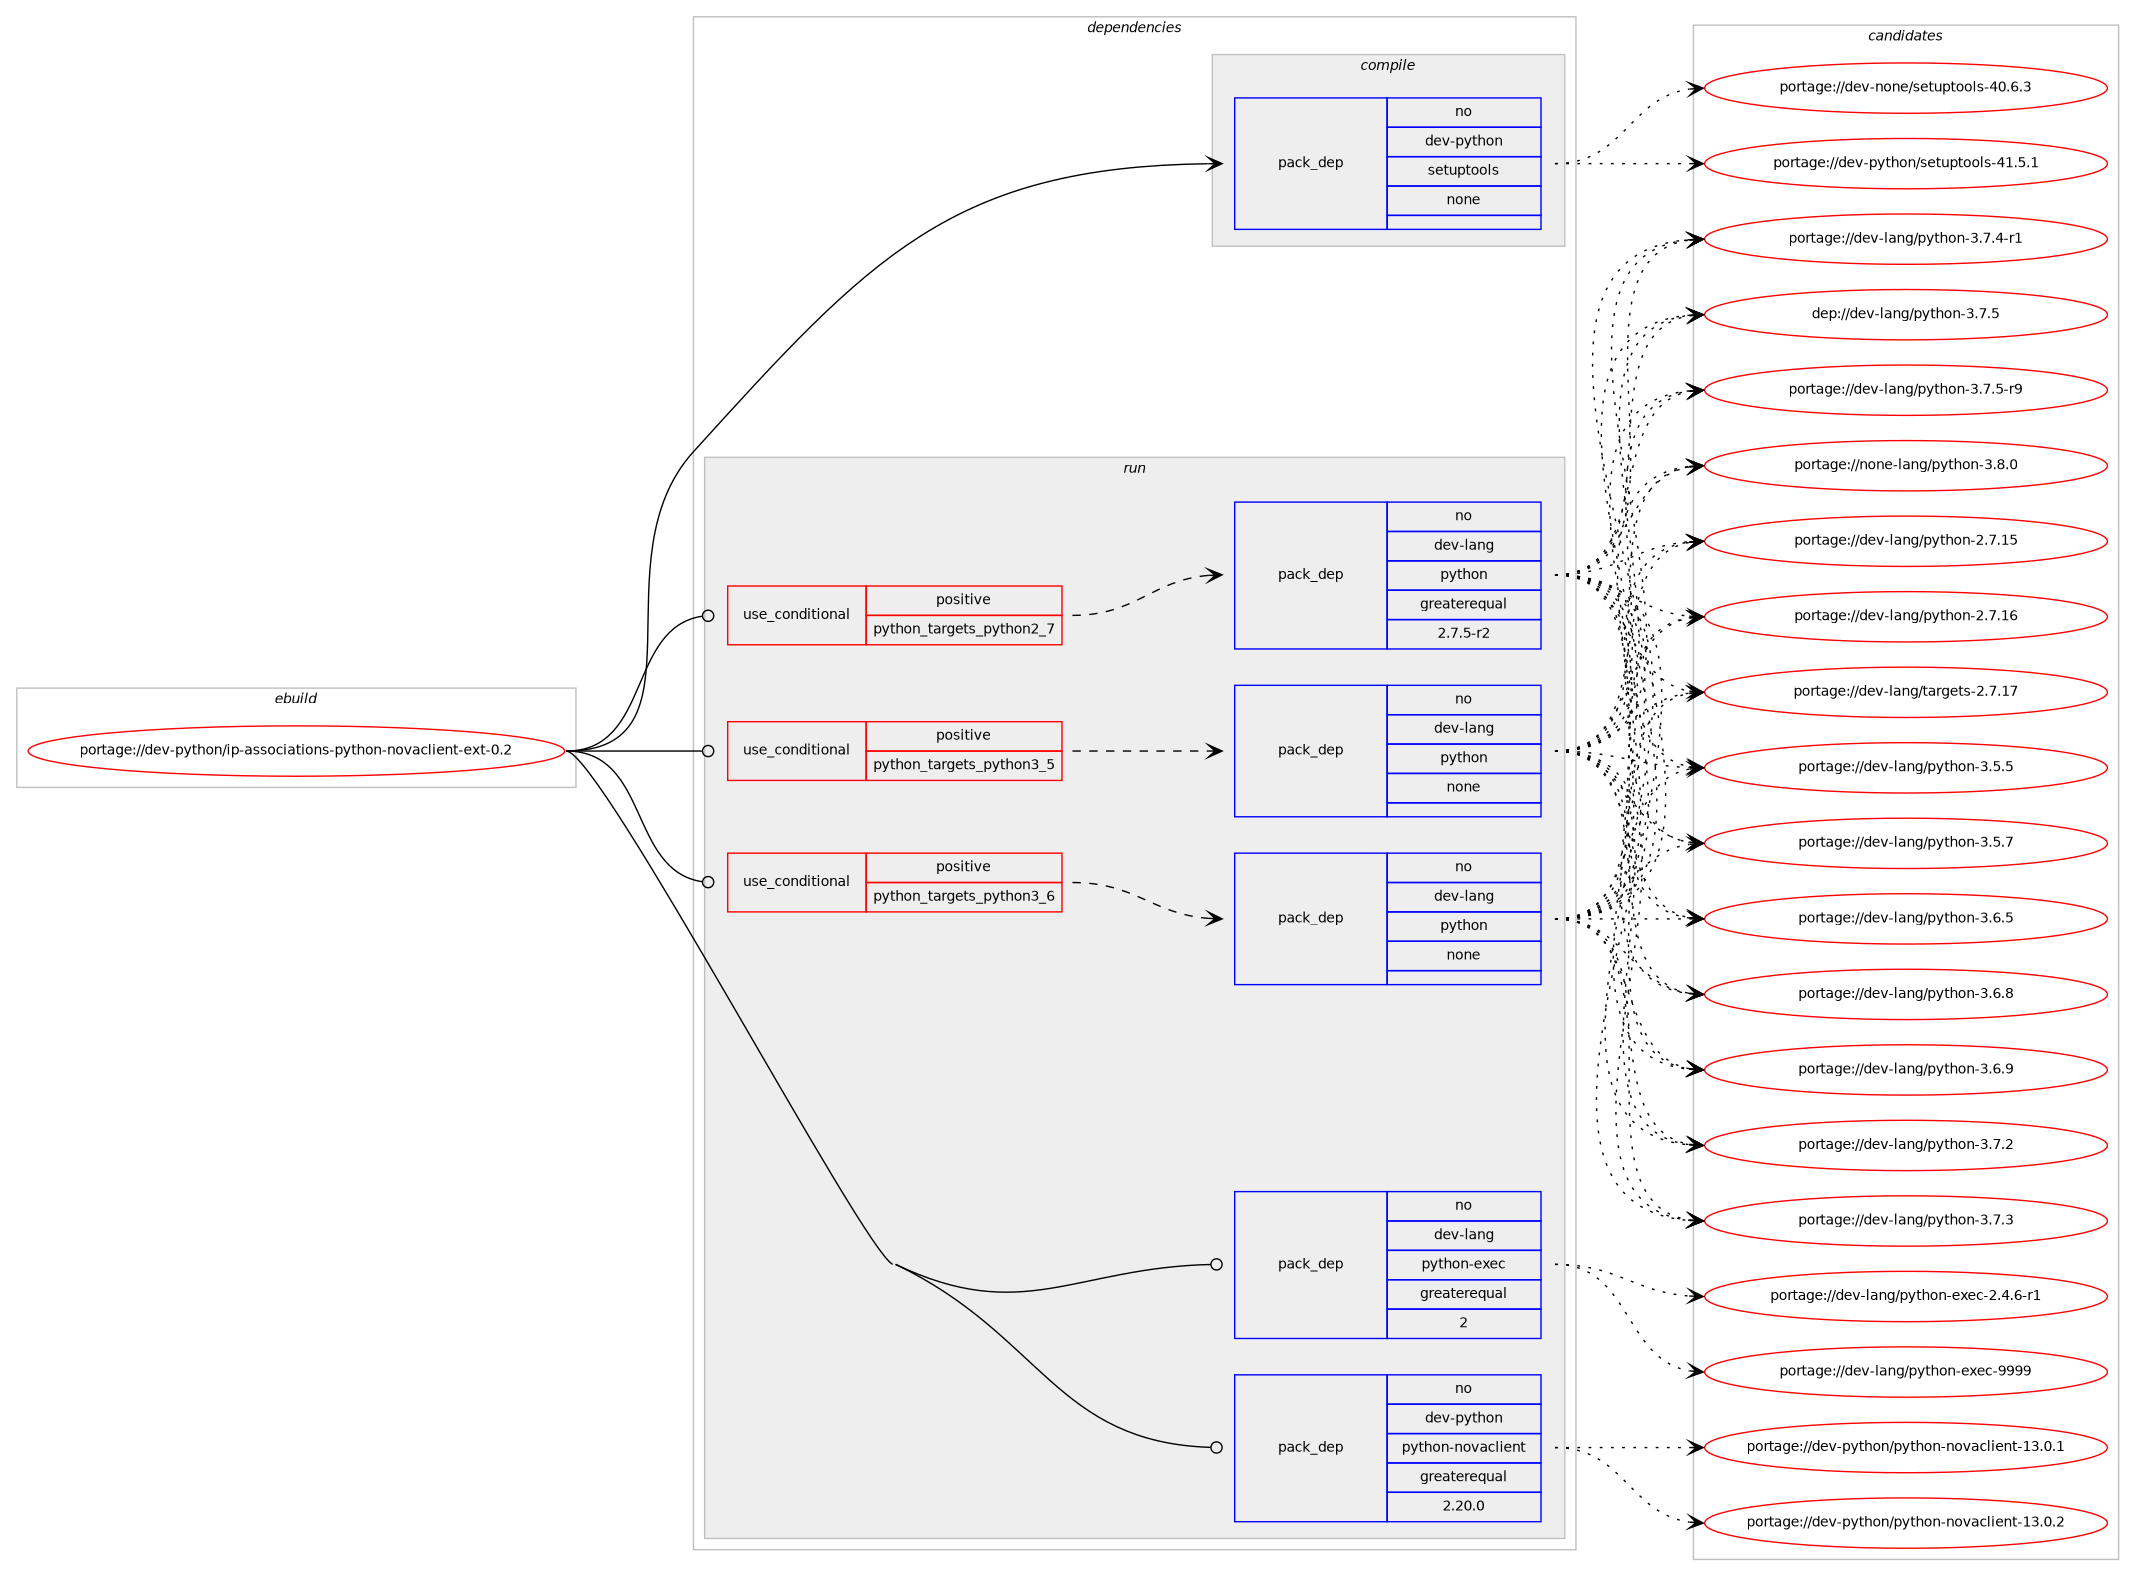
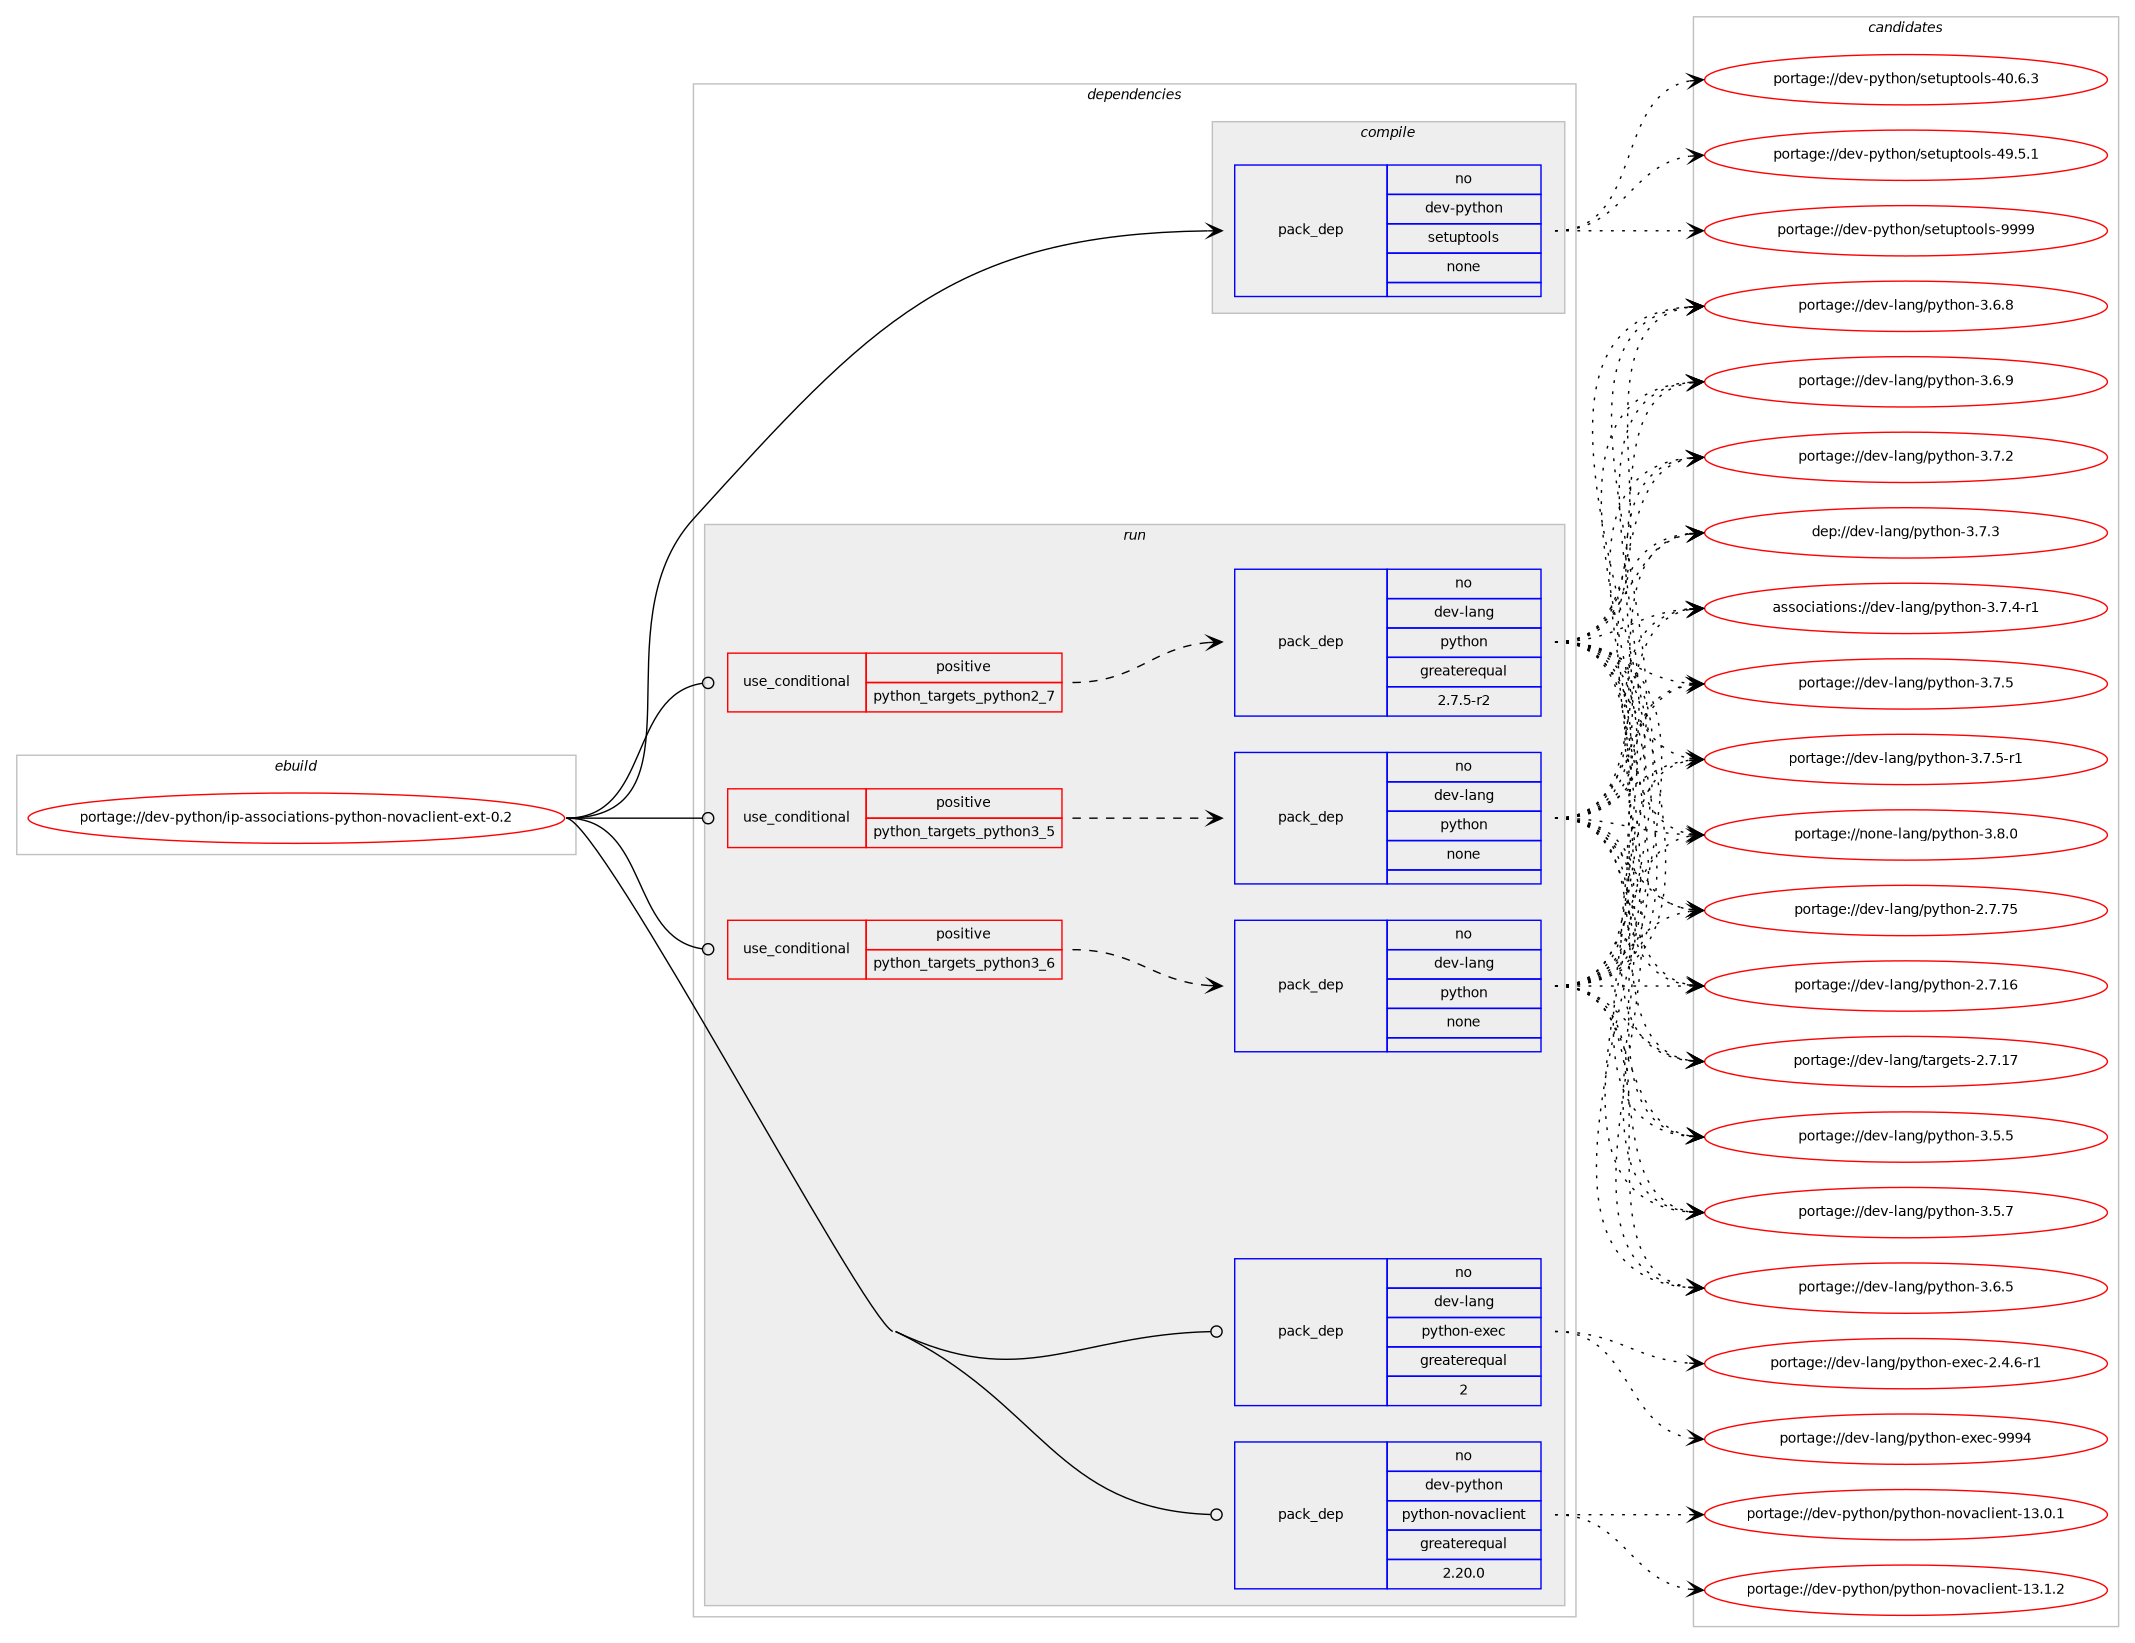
node "portage://dev-none/setuptools-40.6.3": label "portage://dev-none/setuptools-40.6.3" -> "portage://dev-python/setuptools-40.6.3"
node "portage://dev-python/setuptools-41.5.1": label "portage://dev-python/setuptools-41.5.1" -> "portage://dev-python/setuptools-49.5.1"
node "portage://dev-python/setuptools-9999": added
node "portage://dev-lang/python-3.7.4-r1": label "portage://dev-lang/python-3.7.4-r1" -> "associations://dev-lang/python-3.7.4-r1"
node "dep://dev-lang/python-3.7.5": label "dep://dev-lang/python-3.7.5" -> "portage://dev-lang/python-3.7.5"
node "portage://dev-lang/python-3.7.5-r9": label "portage://dev-lang/python-3.7.5-r9" -> "portage://dev-lang/python-3.7.5-r1"
node "portage://dev-lang/python-2.7.15": label "portage://dev-lang/python-2.7.15" -> "portage://dev-lang/python-2.7.75"
node "portage://dev-lang/python-3.7.3": label "portage://dev-lang/python-3.7.3" -> "dep://dev-lang/python-3.7.3"
node "portage://dev-lang/python-exec-9999": label "portage://dev-lang/python-exec-9999" -> "portage://dev-lang/python-exec-9994"
node "portage://dev-python/python-novaclient-13.0.2": label "portage://dev-python/python-novaclient-13.0.2" -> "portage://dev-python/python-novaclient-13.1.2"
